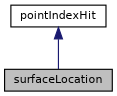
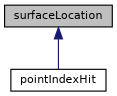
edge "surfaceLocation" -> "pointIndexHit": reversed
